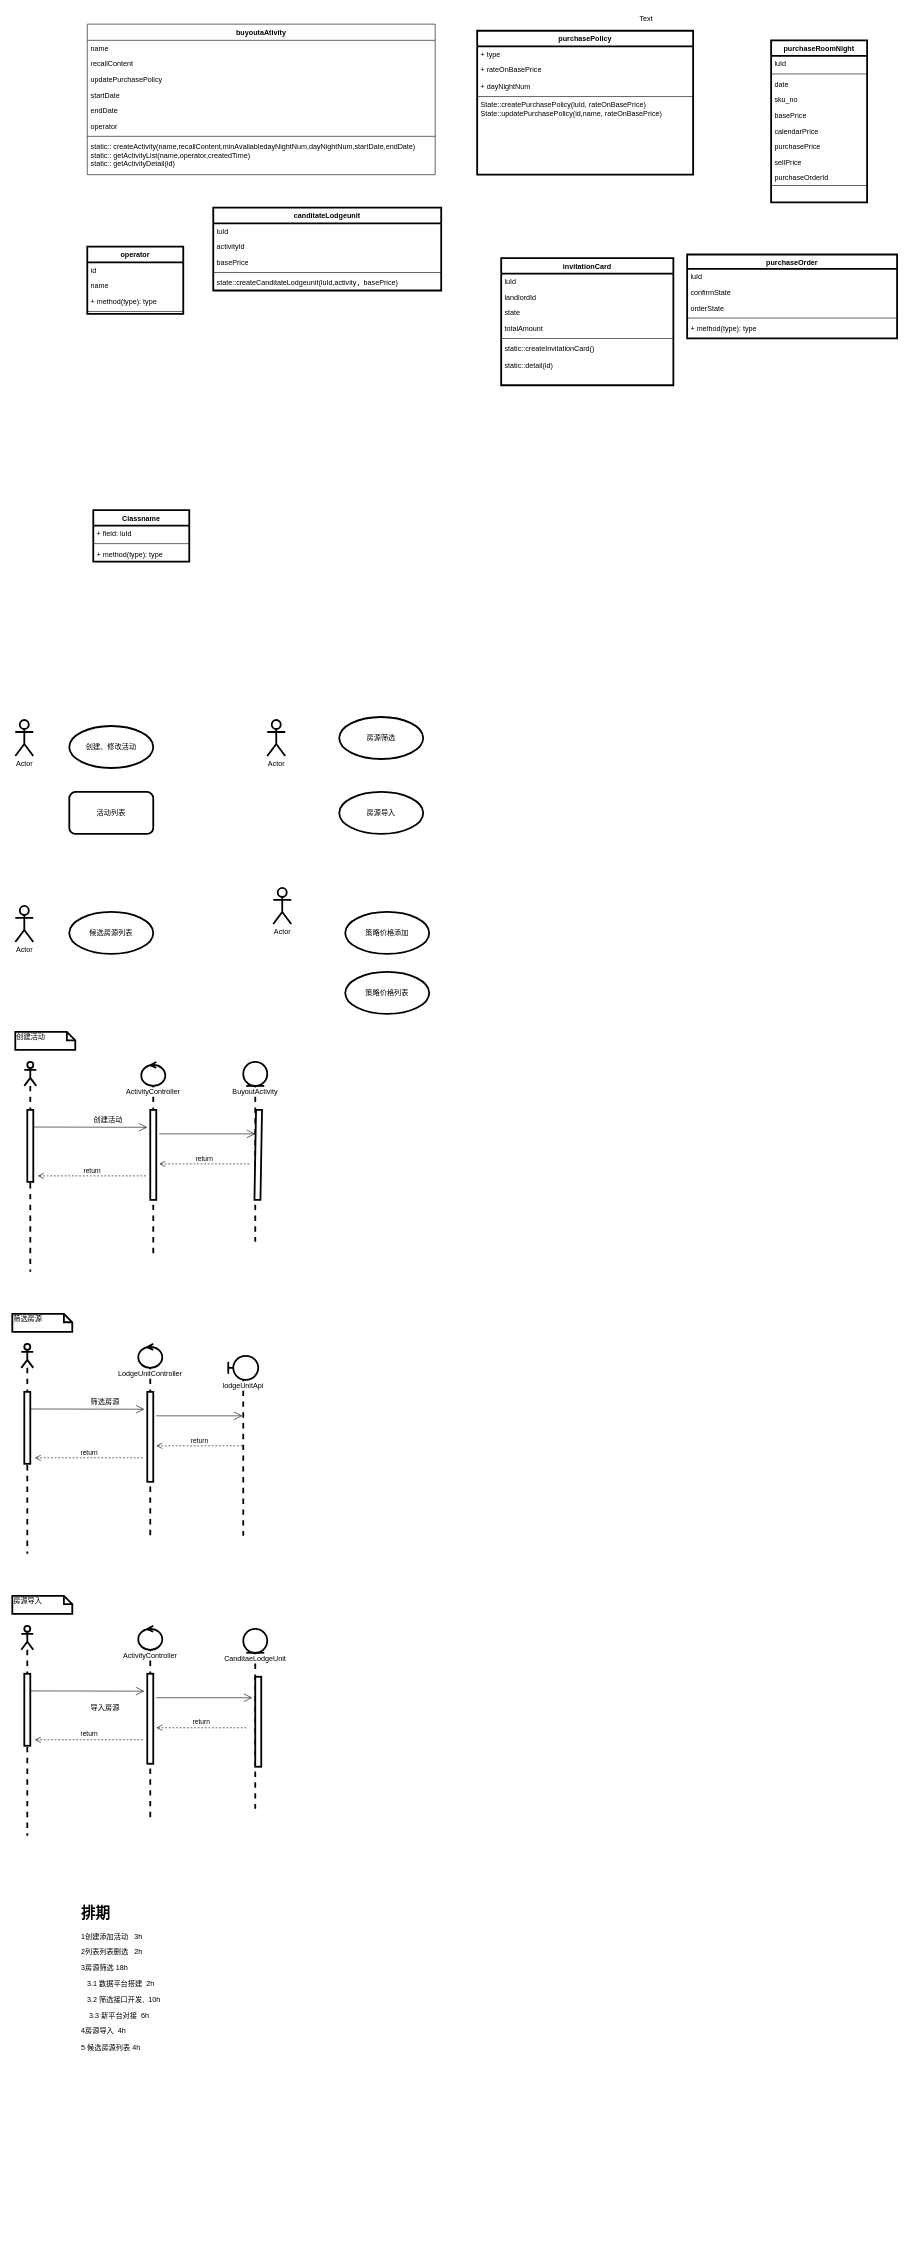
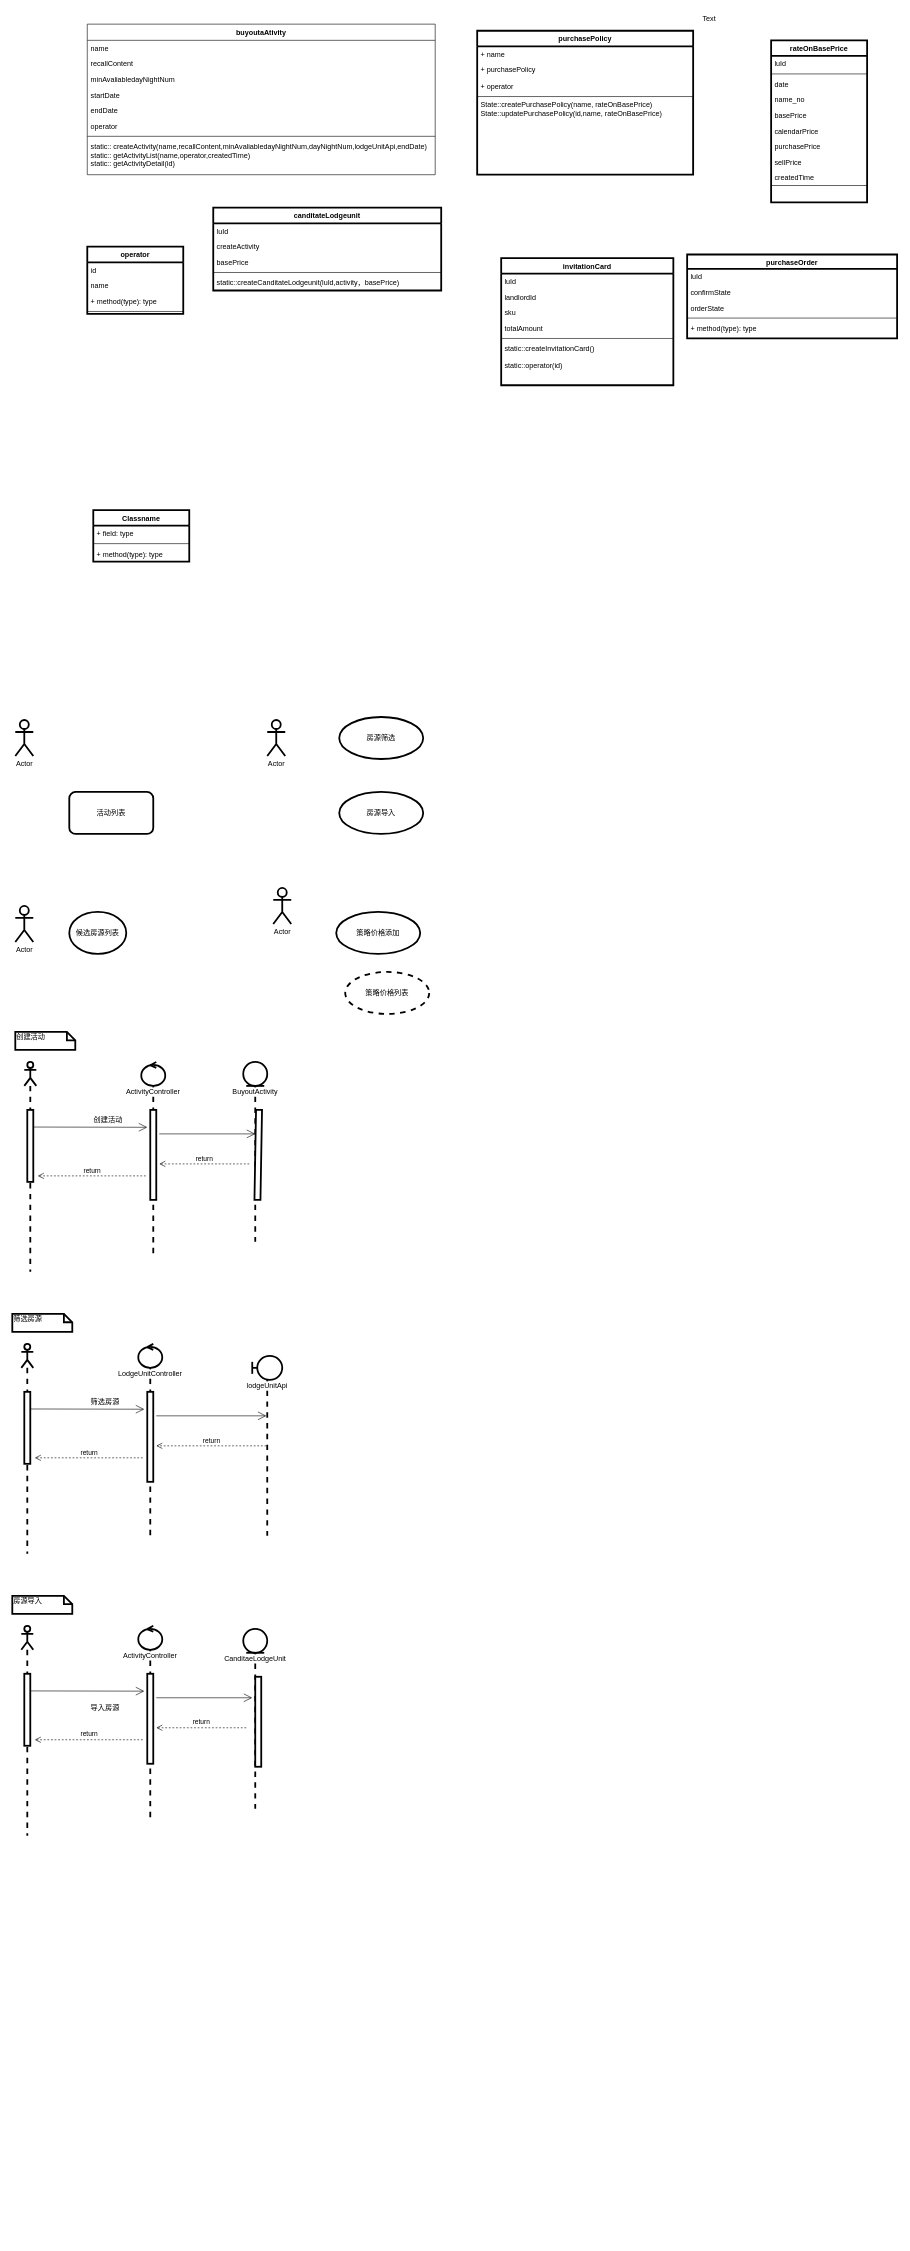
node "Text": moved (651, 18) -> (714, 18)
node "purchaseRoomNight": label "purchaseRoomNight" -> "rateOnBasePrice"
node "+ type": label "+ type" -> "+ name"
node "+ rateOnBasePrice": label "+ rateOnBasePrice" -> "+ purchasePolicy"
node "updatePurchasePolicy": label "updatePurchasePolicy" -> "minAvaliabledayNightNum"
node "+ dayNightNum": label "+ dayNightNum" -> "+ operator"
node "sku_no": label "sku_no" -> "name_no"
node "State::createPurchasePolicy(luId, rateOnBasePrice) State::updatePurchasePolicy(id,name, rateOnBasePrice)": label "State::createPurchasePolicy(luId, rateOnBasePrice) State::updatePurchasePolicy(id,name, rateOnBasePrice)" -> "State::createPurchasePolicy(name, rateOnBasePrice) State::updatePurchasePolicy(id,name, rateOnBasePrice)"
node "static:: createActivity(name,recallContent,minAvaliabledayNightNum,dayNightNum,startDate,endDate) static:: getActivityList(name,operator,createdTime) static:: getActivityDetail(id)": label "static:: createActivity(name,recallContent,minAvaliabledayNightNum,dayNightNum,startDate,endDate) static:: getActivityList(name,operator,createdTime) static:: getActivityDetail(id)" -> "static:: createActivity(name,recallContent,minAvaliabledayNightNum,dayNightNum,lodgeUnitApi,endDate) static:: getActivityList(name,operator,createdTime) static:: getActivityDetail(id)"
node "purchaseOrderId": label "purchaseOrderId" -> "createdTime"
node "activityId": label "activityId" -> "createActivity"
node "state::createCanditateLodgeunit(luId,activity，basePrice)": label "state::createCanditateLodgeunit(luId,activity，basePrice)" -> "static::createCanditateLodgeunit(luId,activity，basePrice)"
node "state": label "state" -> "sku"
node "static::createInvitationCard() static::detail(id)": label "static::createInvitationCard() static::detail(id)" -> "static::createInvitationCard() static::operator(id)"
node "+ field: luId": label "+ field: luId" -> "+ field: type"
node "创建、修改活动": removed
node "候选房源列表": size 84x42 -> 57x42
node "策略价格添加": moved (387, 933) -> (378, 933)
node "策略价格列表": style solid -> dashed
node "lodgeUnitApi": moved (243, 1446) -> (267, 1446)
node "排期1创建添加活动 3h 2列表列表删选 2h 3房源筛选 18h 3.1 数据平台搭建 2h 3.2 筛选接口开发, 10h 3.3 新平台对接 6h 4房源导入 4h 5 候选房源列表 4h": removed
